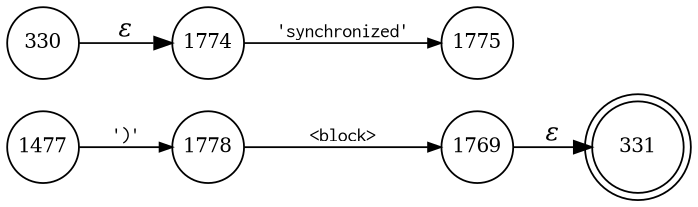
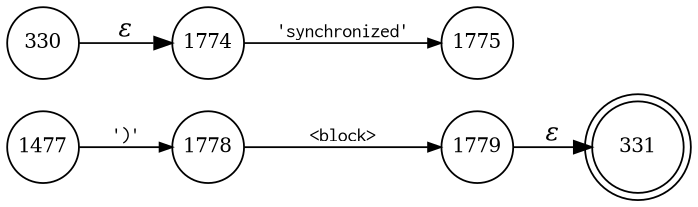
node "1769": label "1769" -> "1779"
